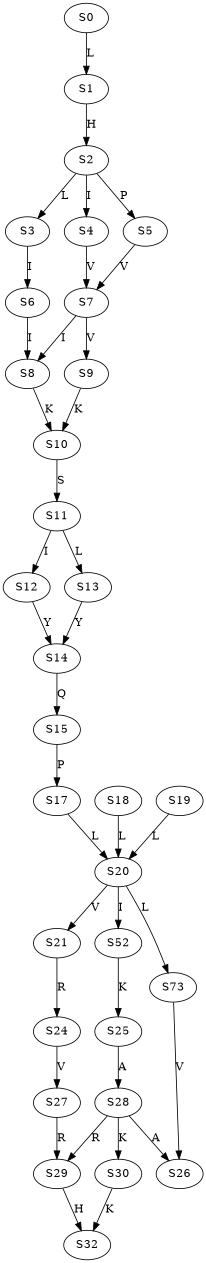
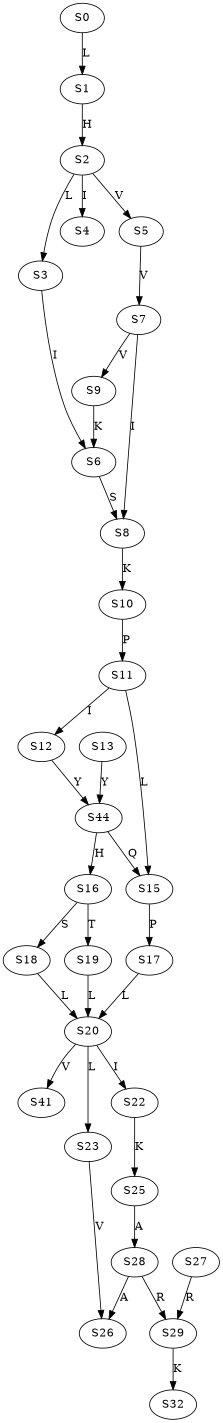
edge "S2" -> "S5": label "P" -> "V"
edge "S4" -> "S7": removed, label "V"
edge "S6" -> "S8": label "I" -> "S"
edge "S9" -> "S10": now "S9" -> "S6"
edge "S10" -> "S11": label "S" -> "P"
edge "S11" -> "S13": now "S11" -> "S15"
node "S14": label "S14" -> "S44"
node "S16": added
node "S21": label "S21" -> "S41"
node "S52": label "S52" -> "S22"
node "S73": label "S73" -> "S23"
node "S24": removed
node "S30": removed
edge "S29" -> "S32": label "H" -> "K"
